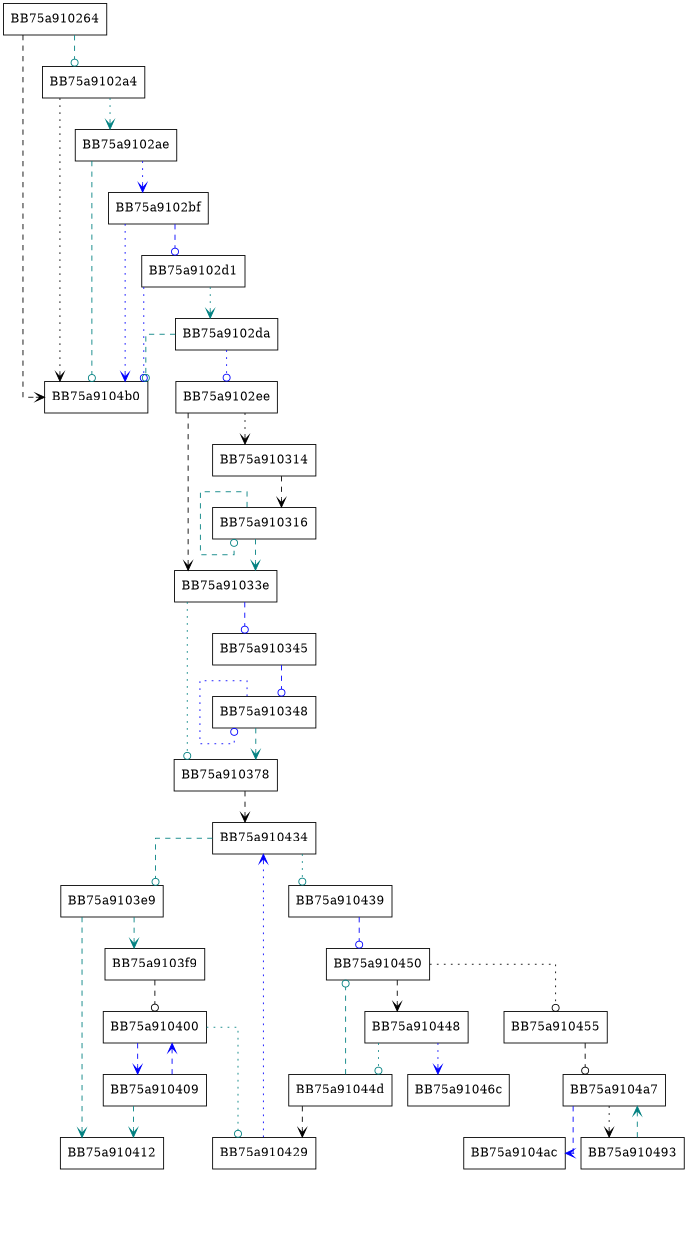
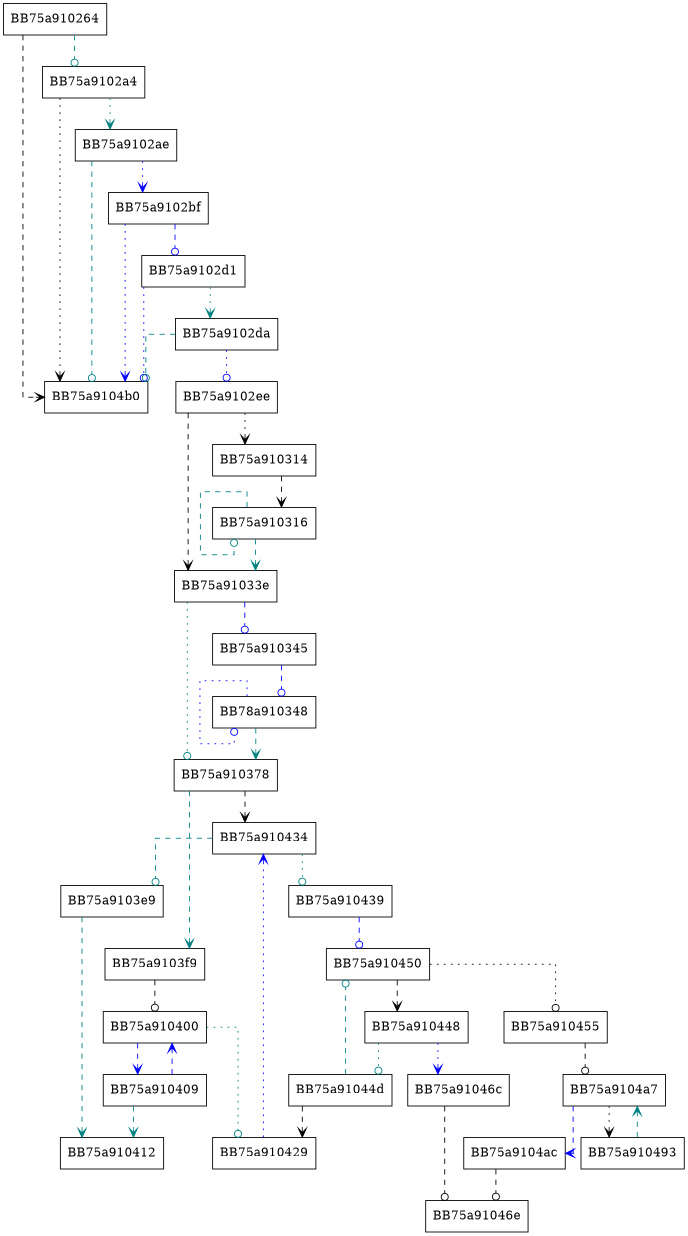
node "BB75a910348": label "BB75a910348" -> "BB78a910348"
edge "BB75a9103e9" -> "BB75a9103f9": now "BB75a910378" -> "BB75a9103f9"
node "BB75a91046e": added
